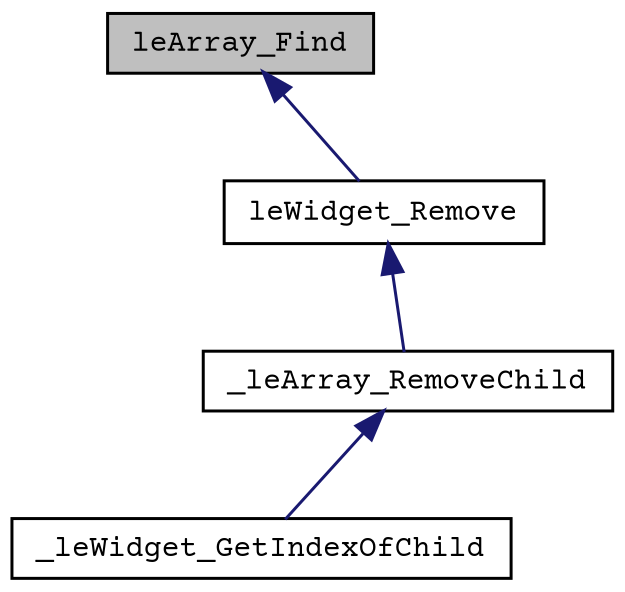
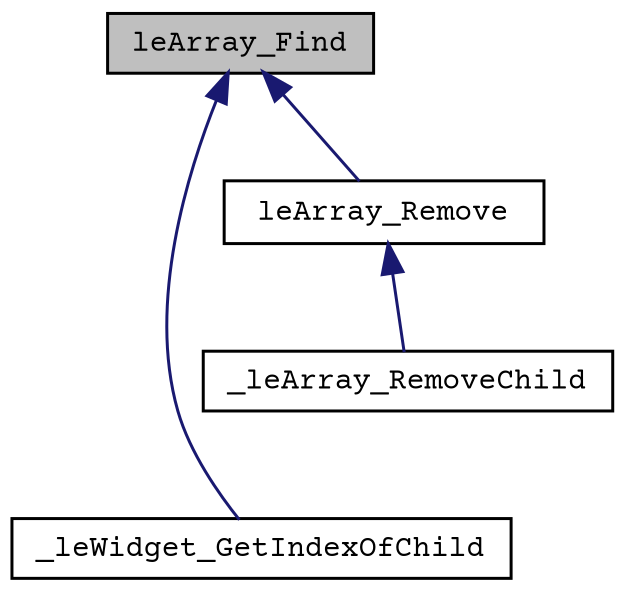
node "leWidget_Remove": label "leWidget_Remove" -> "leArray_Remove"
edge "_leWidget_GetIndexOfChild" -> "_leArray_RemoveChild": now "_leWidget_GetIndexOfChild" -> "leArray_Find"
